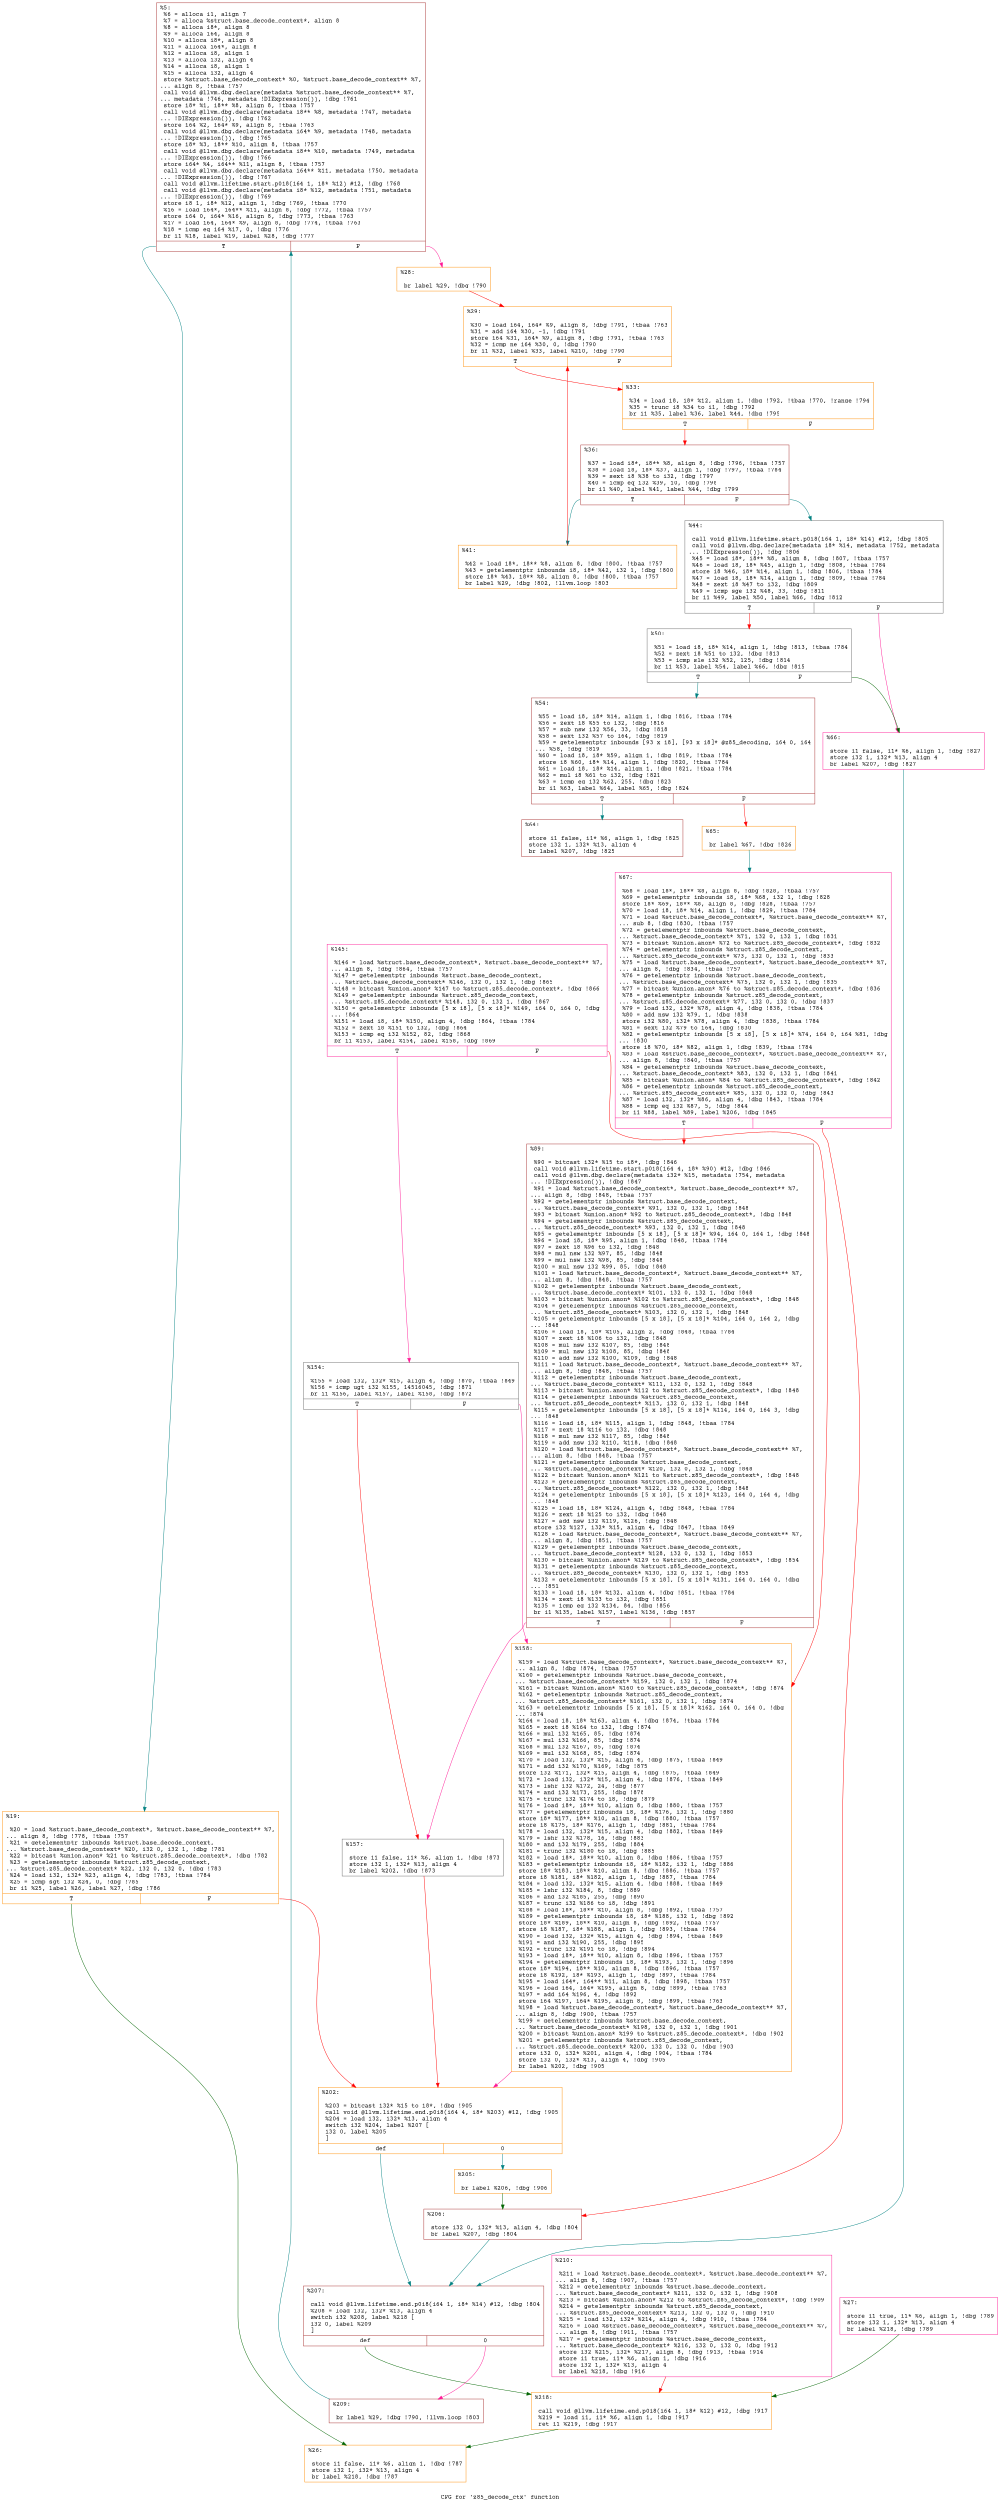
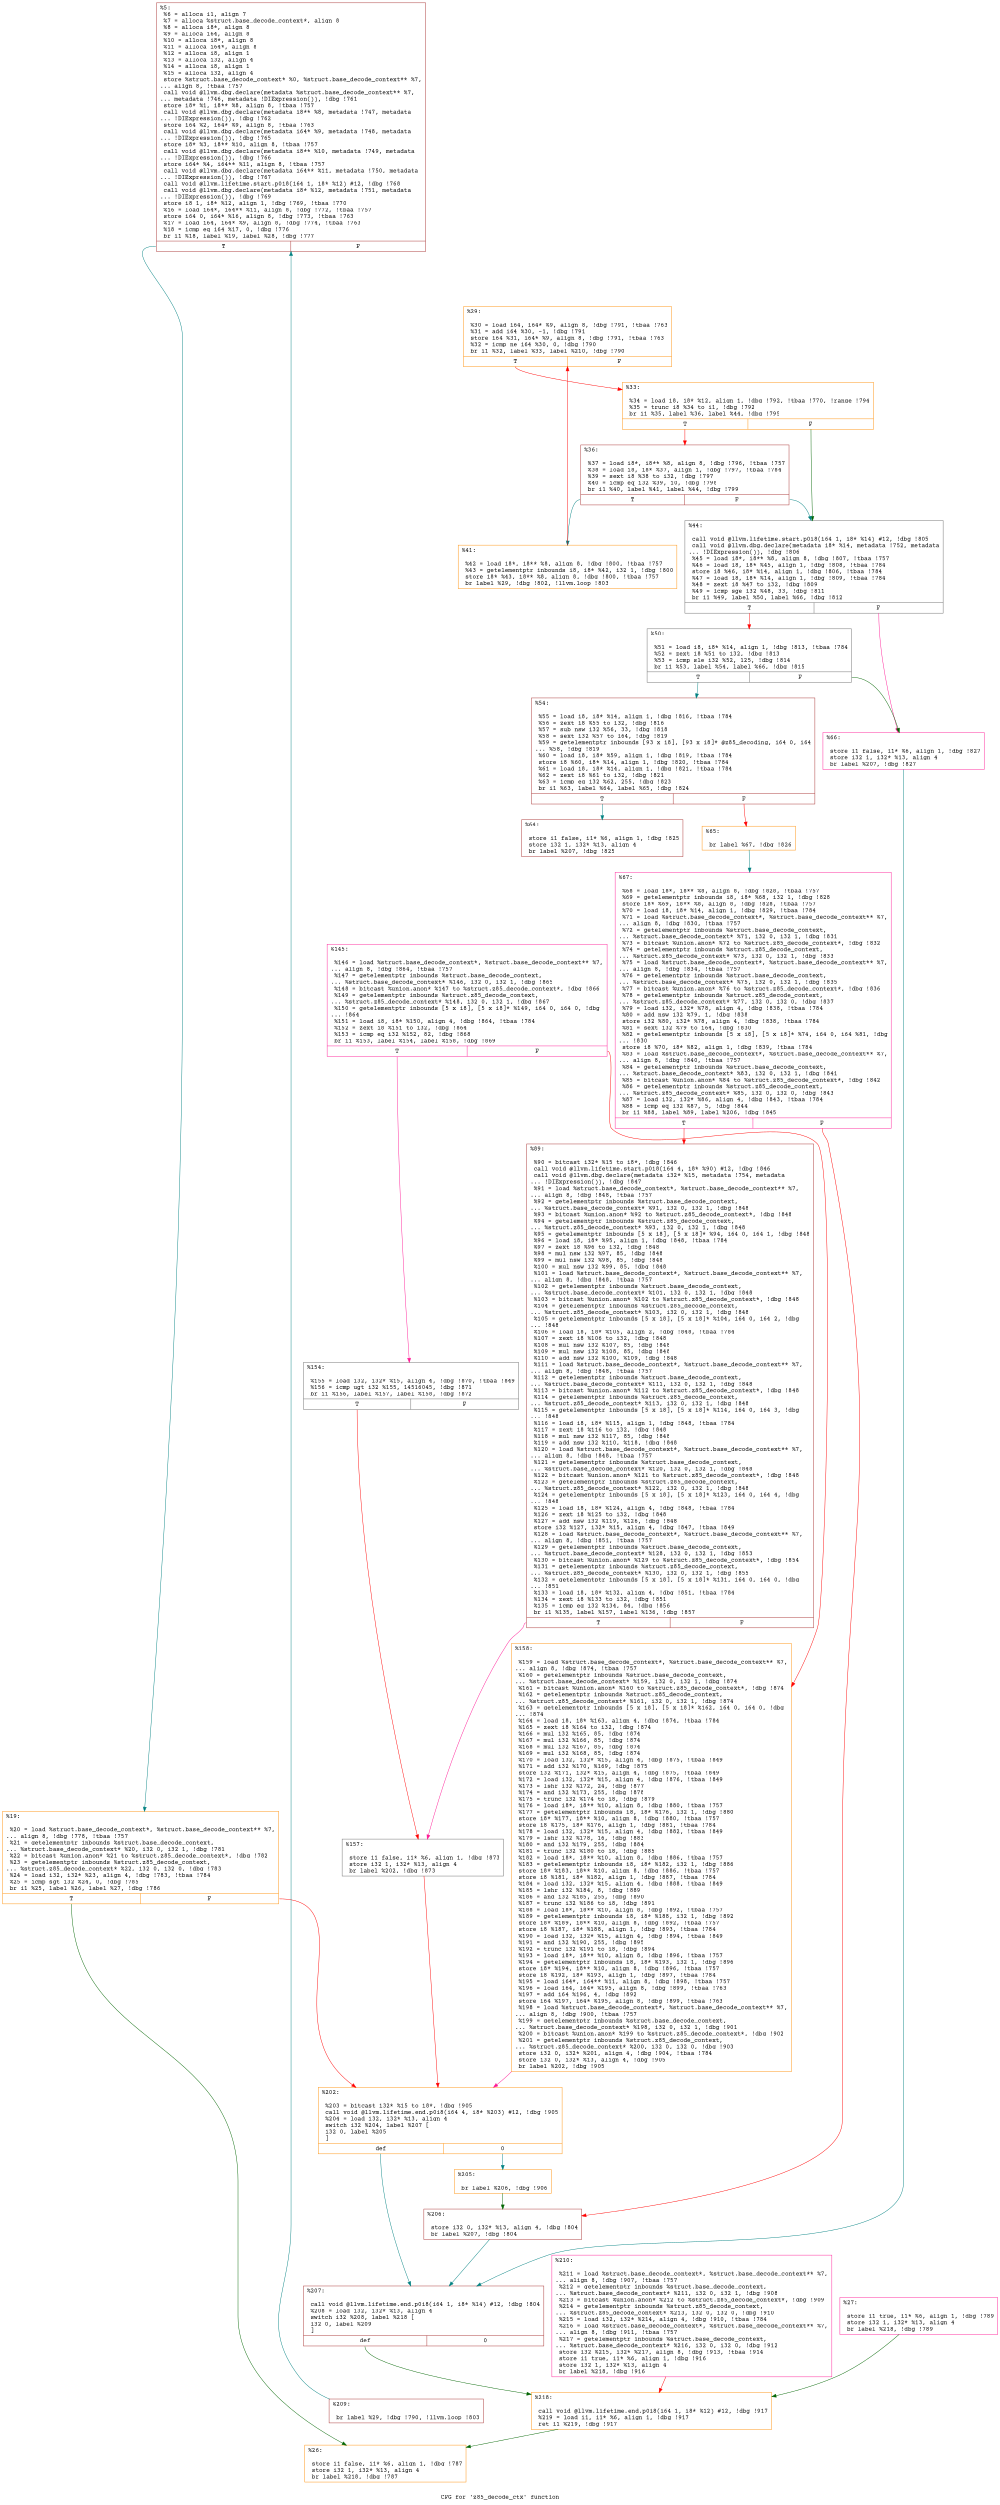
node "%28:": removed
edge "%33:" -> "%44:": added
node "%54:": text "%62 = mul i8 %61 to i32, !dbg !821" -> "%62 = zext i8 %61 to i32, !dbg !821"
node "%67:": text "... sub 8, !dbg !830, !tbaa !757" -> "... align 8, !dbg !830, !tbaa !757"
edge "%154:" -> "%158:": removed
edge "%207:" -> "%209:": removed
